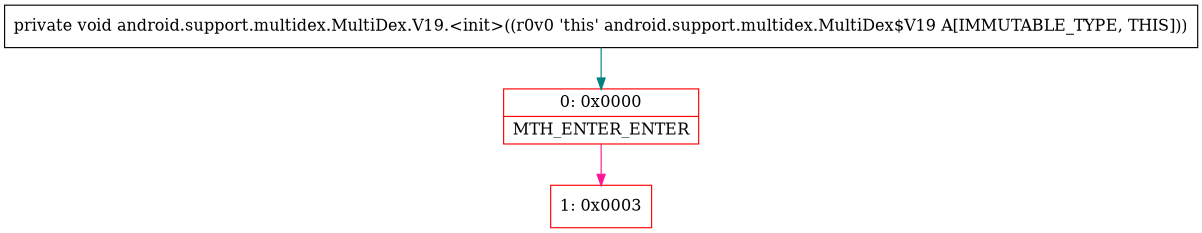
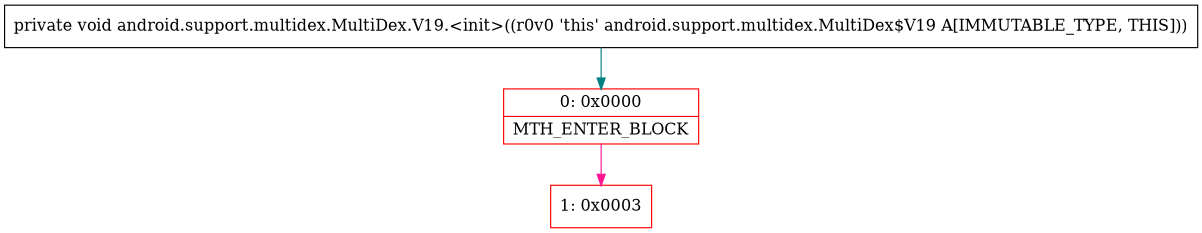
node "0: 0x0000": text "MTH_ENTER_ENTER" -> "MTH_ENTER_BLOCK"
